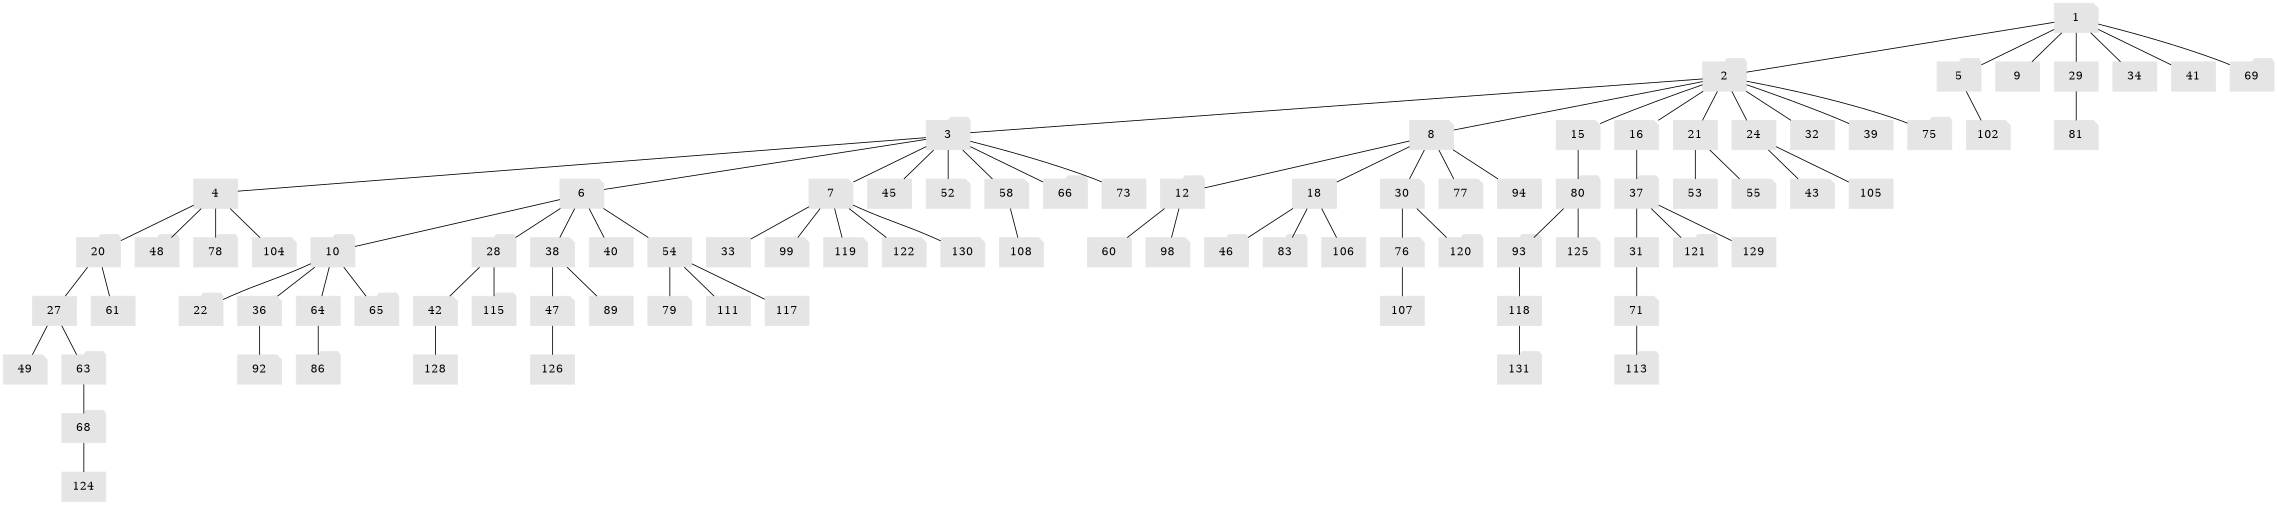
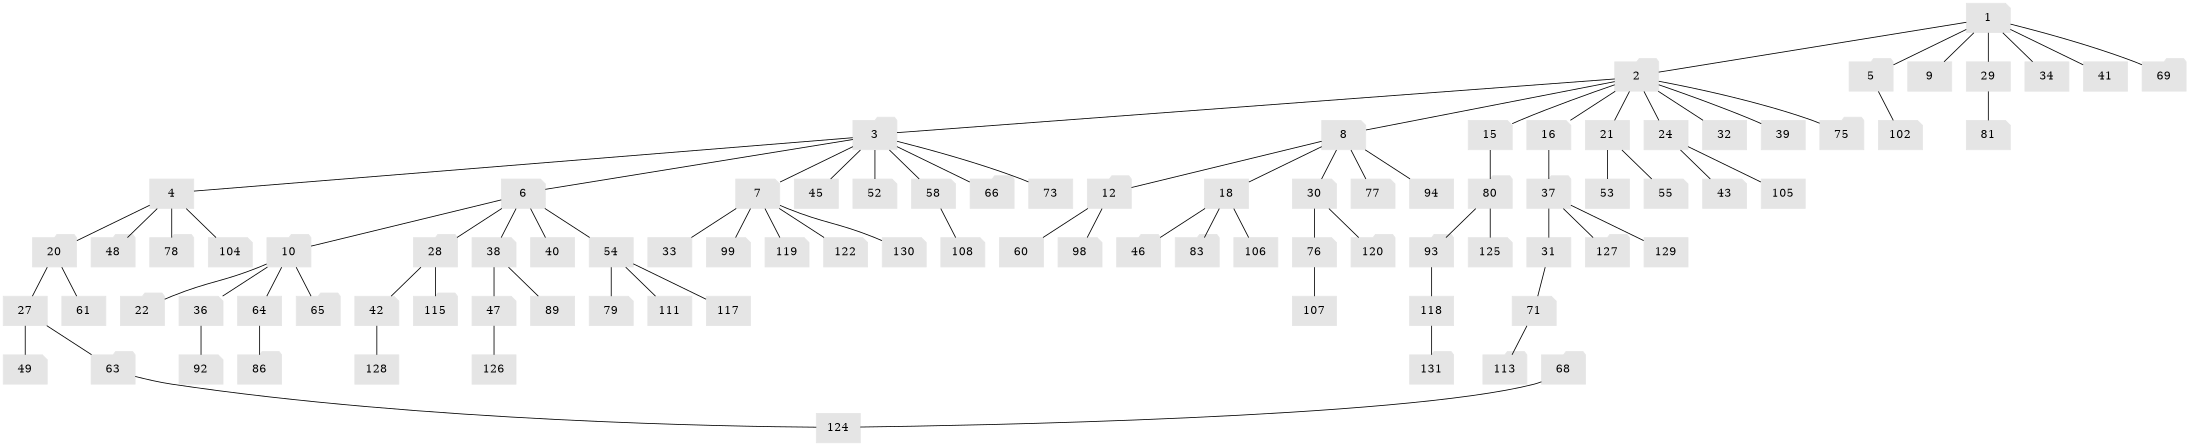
node "121": label "121" -> "127"
edge "63" -- "68": now "63" -- "124"
